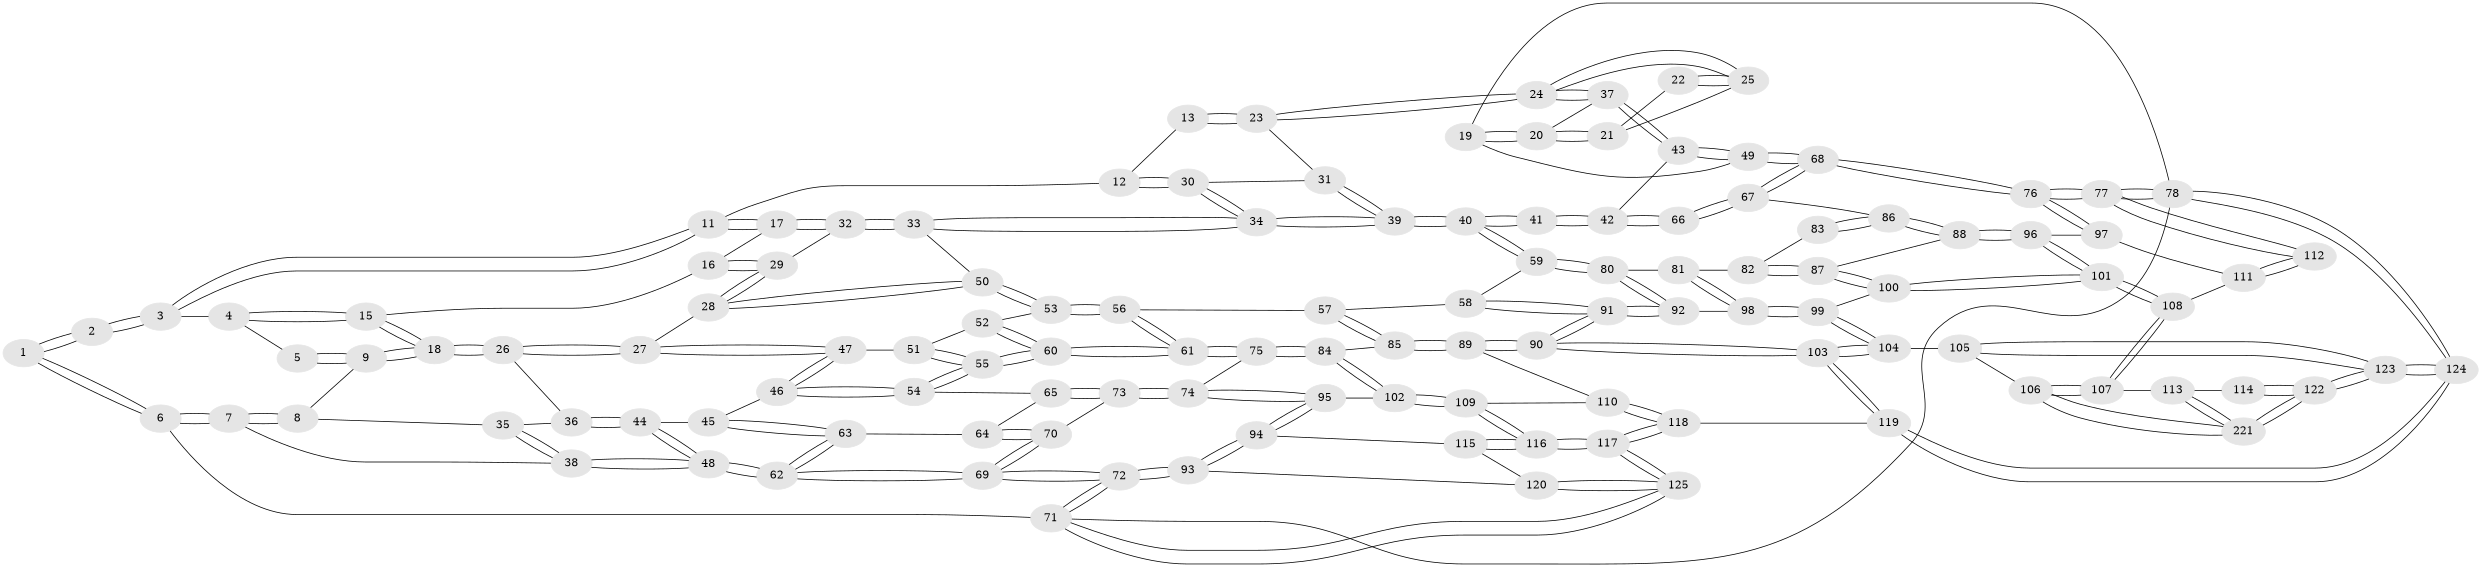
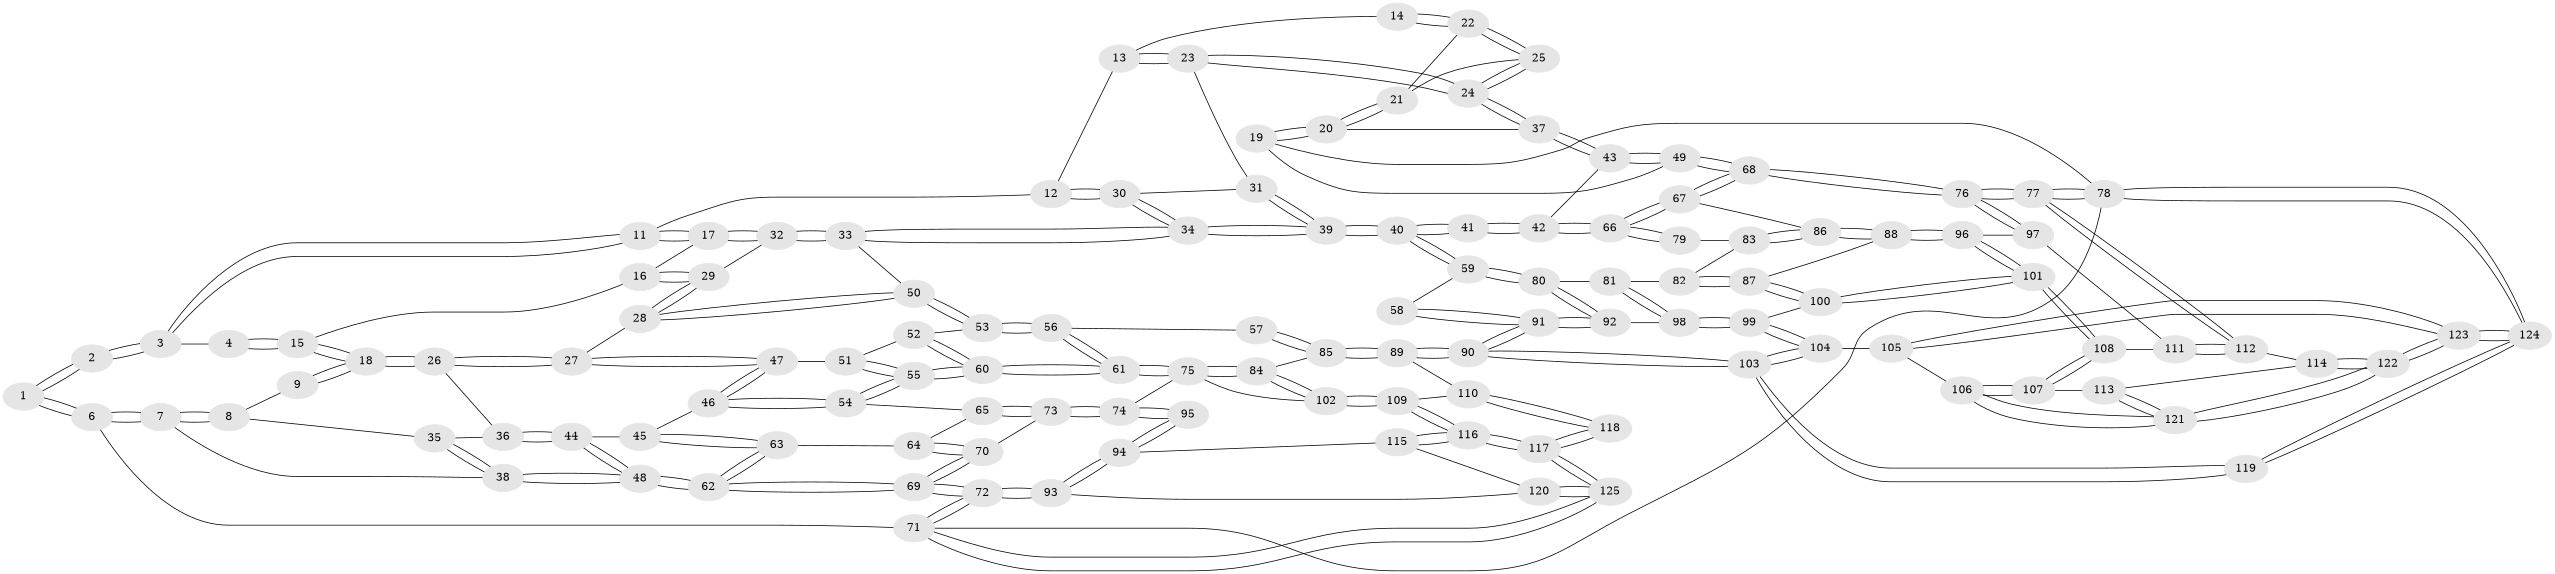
node "14": added
node "79": added
edge "58" -- "57": removed
edge "112" -- "114": added
node "5": removed
edge "95" -- "102": now "75" -- "102"
edge "118" -- "119": removed
node "221": label "221" -> "121"
